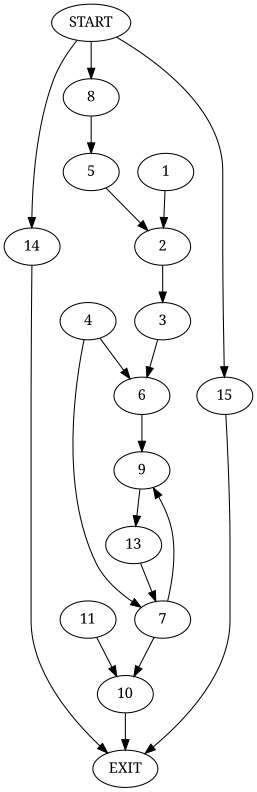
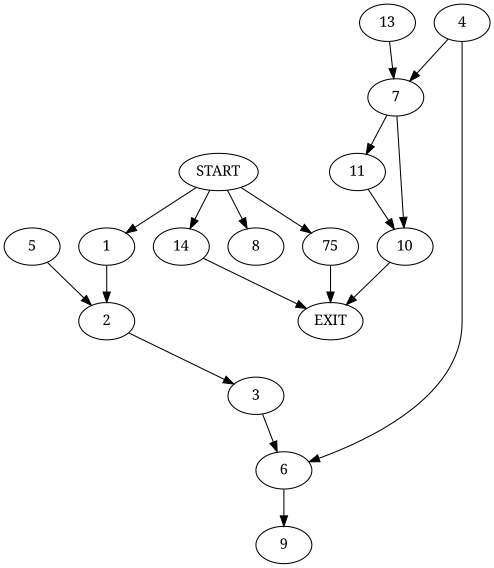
edge "8" -> "5": removed
edge "START" -> "1": added
node "15": label "15" -> "75"
edge "9" -> "13": removed
edge "7" -> "9": now "7" -> "11"
